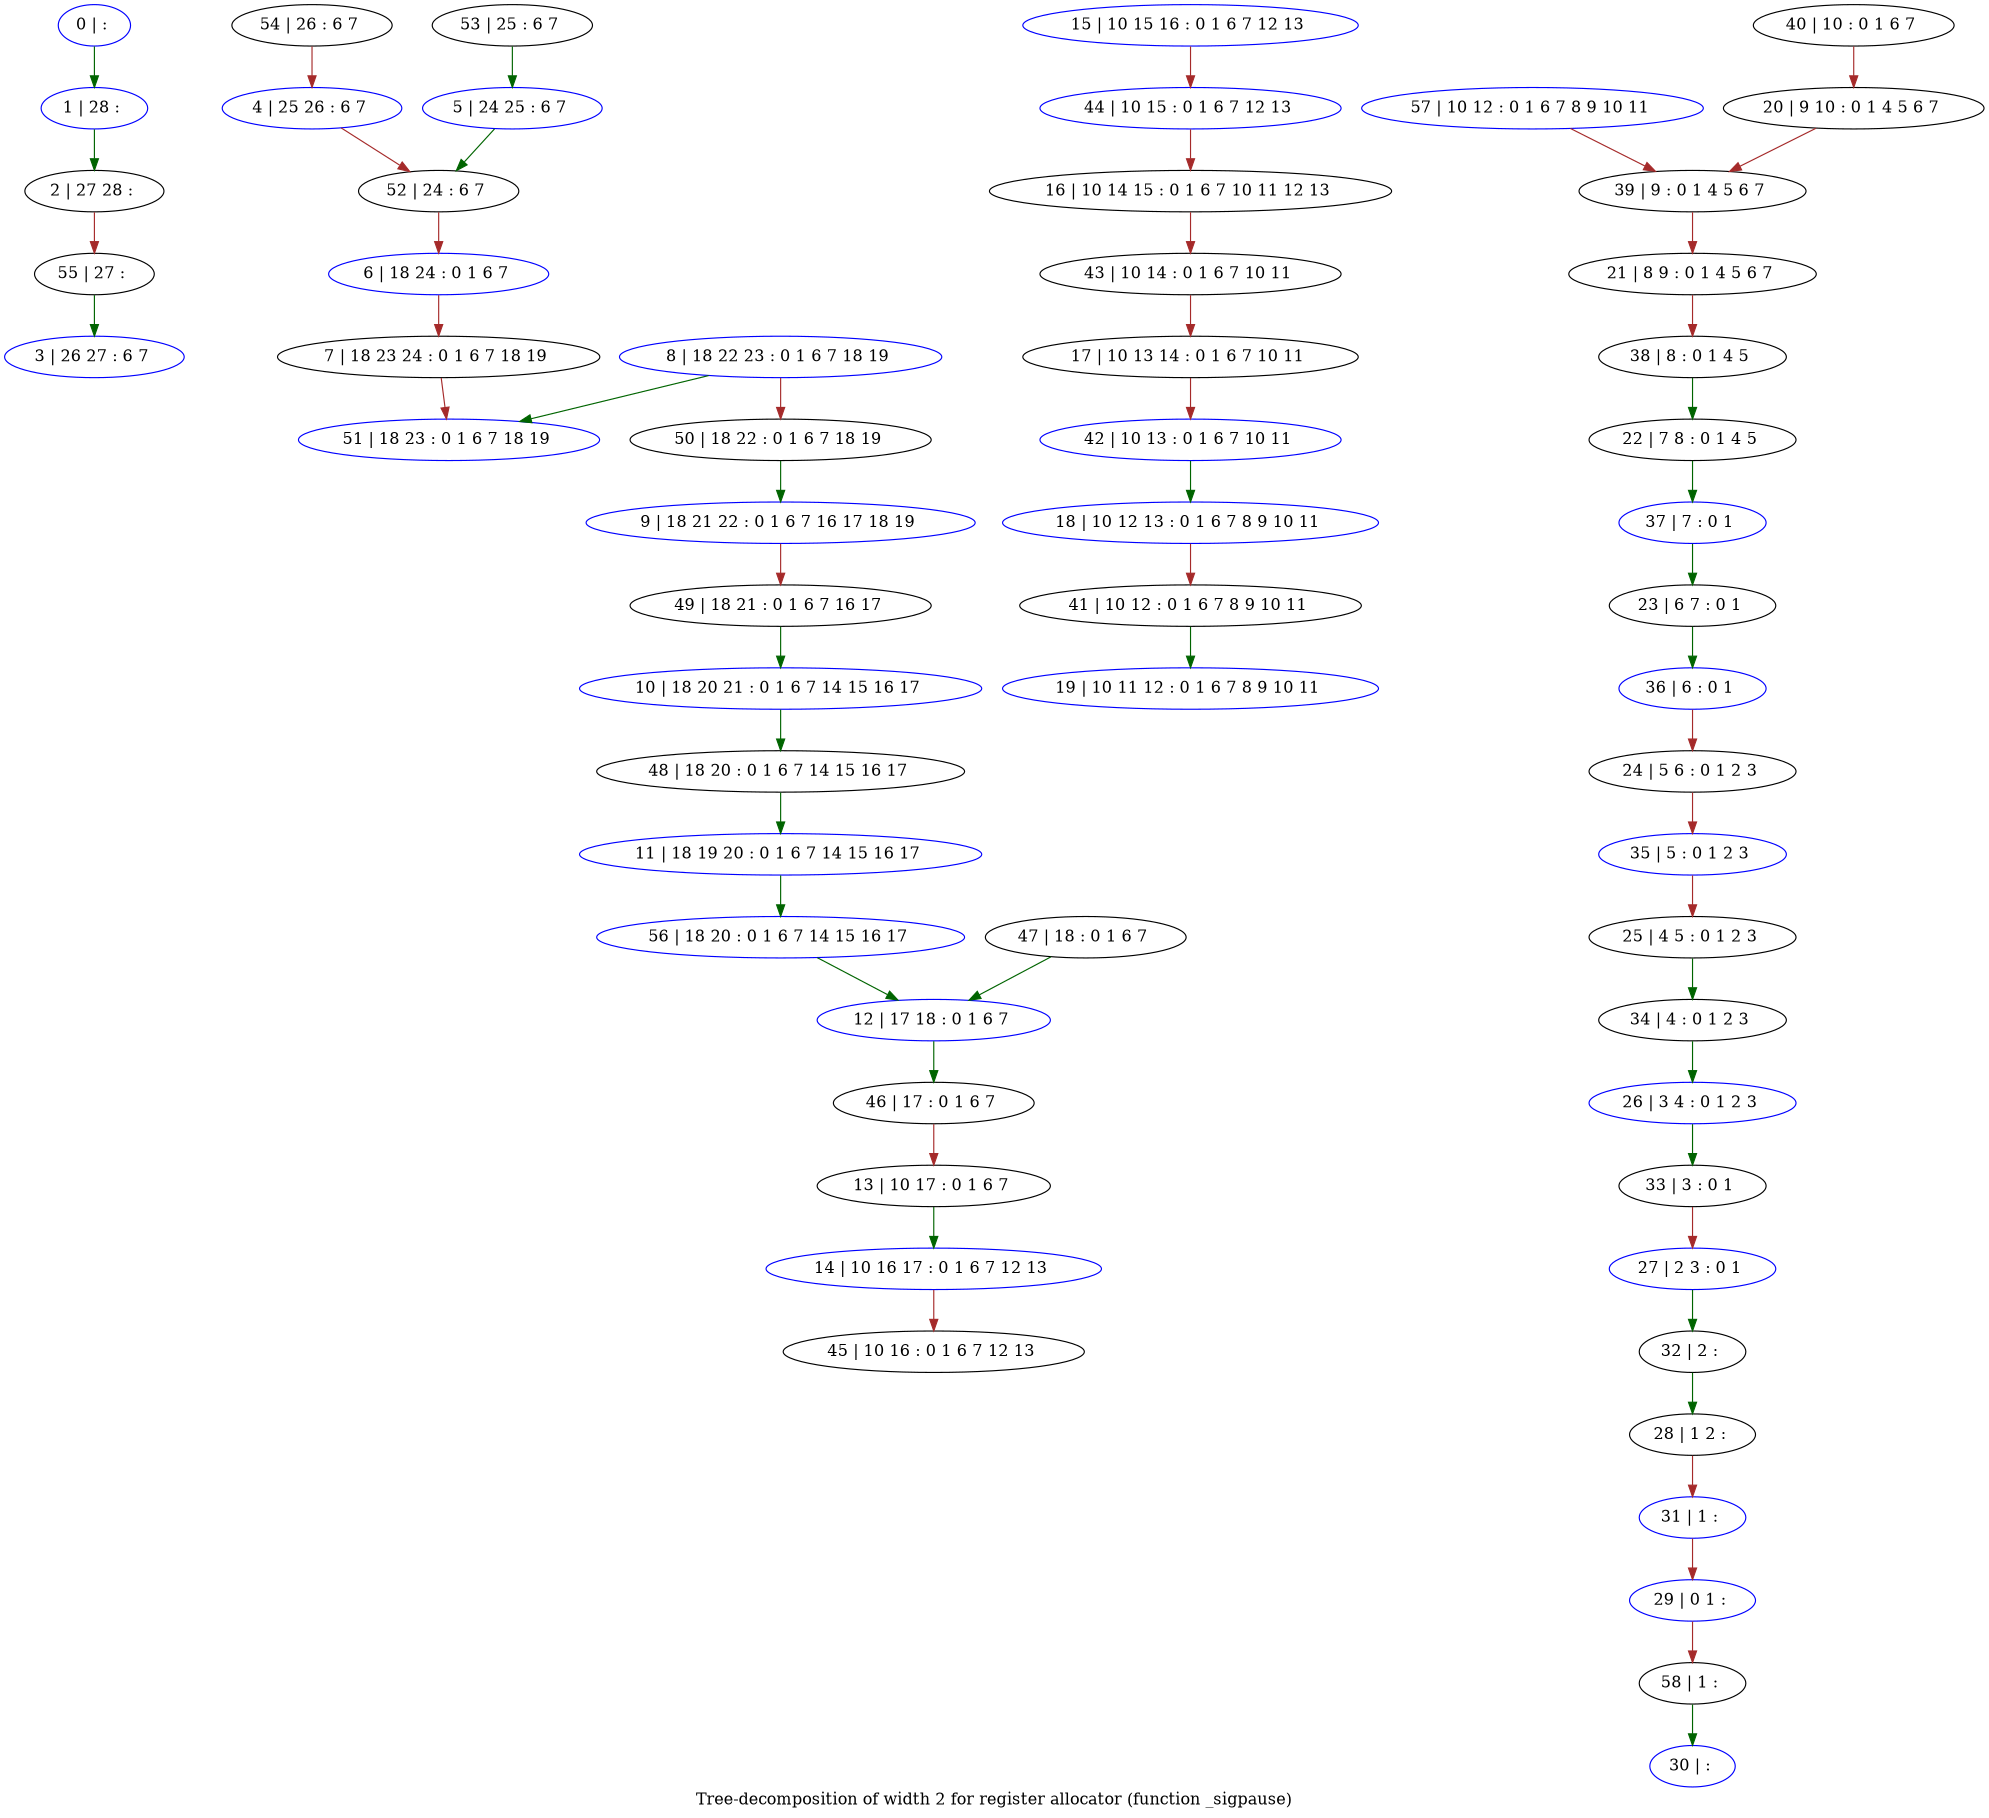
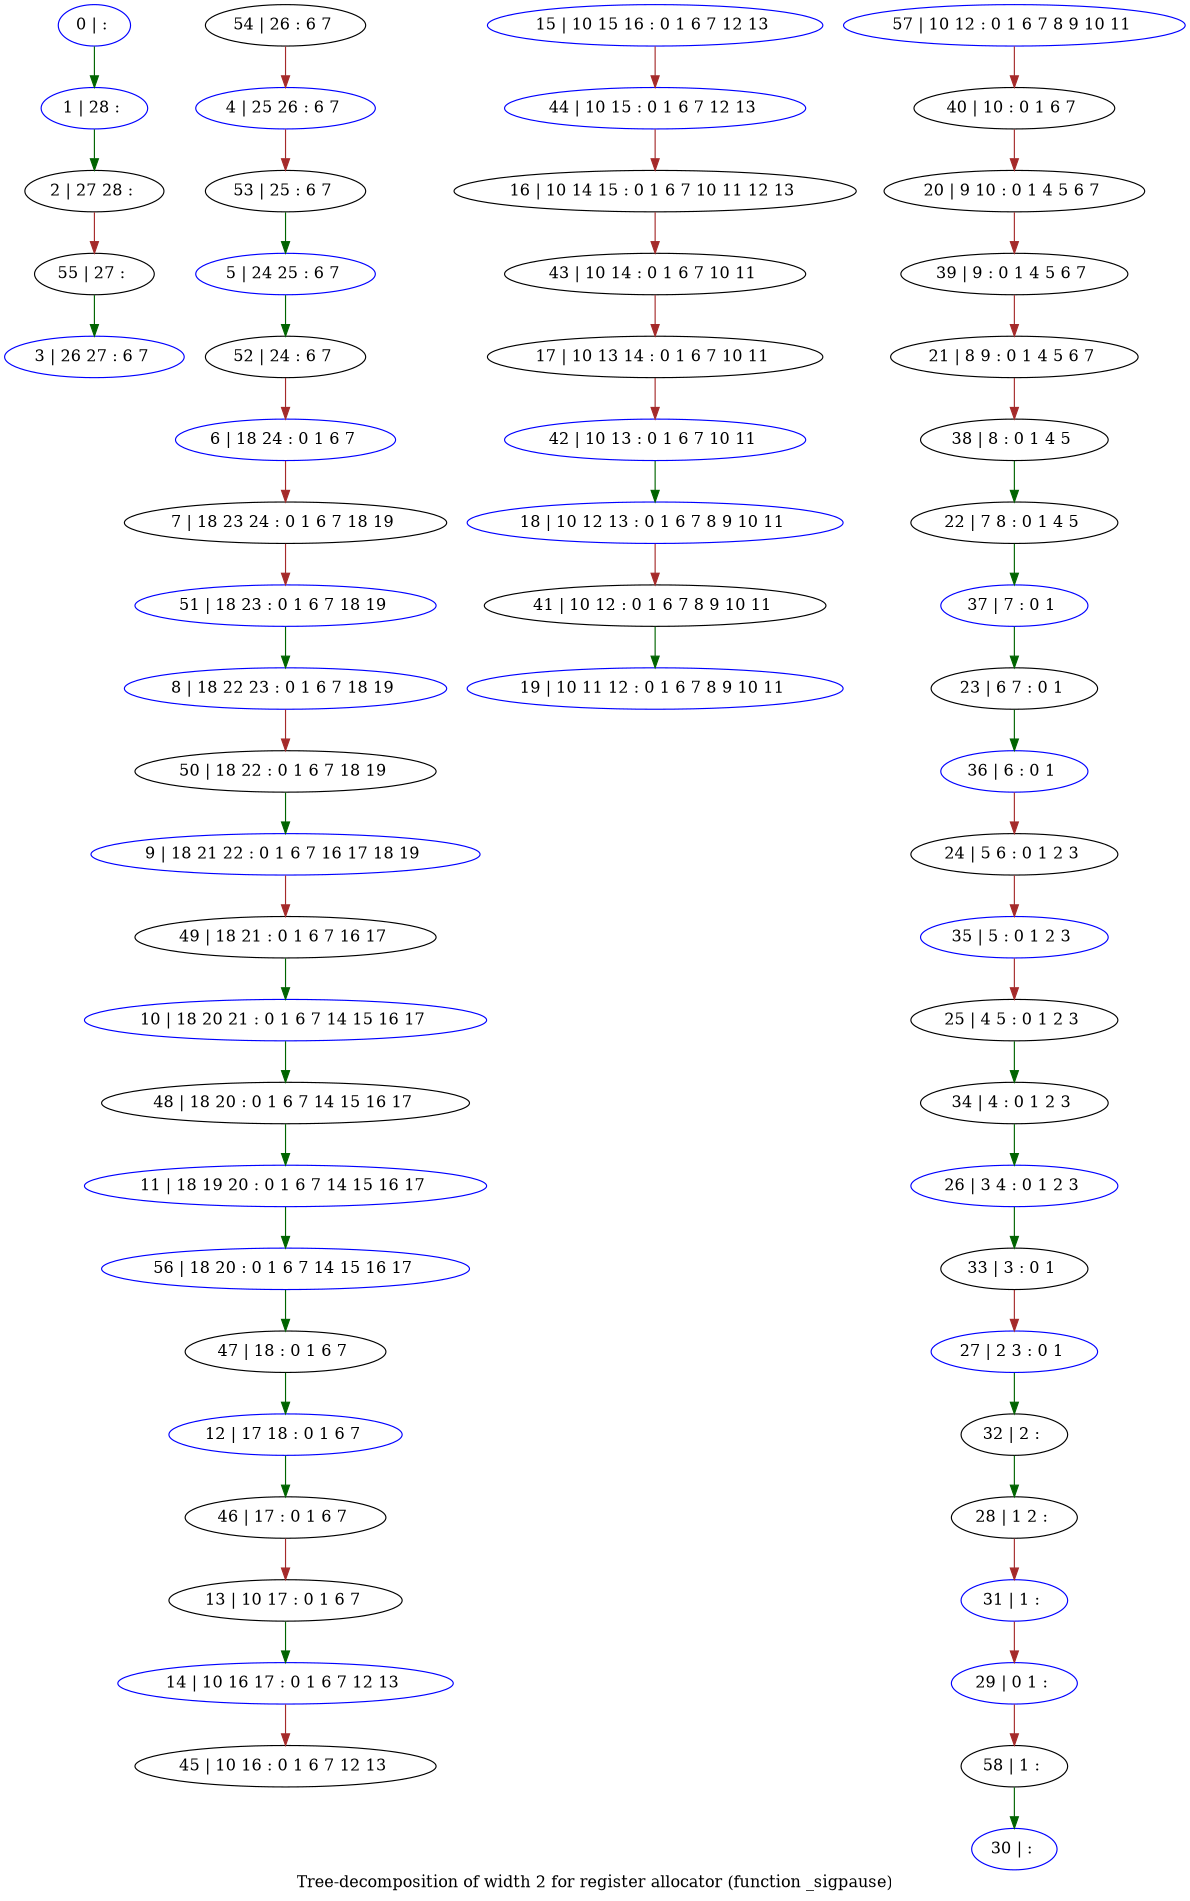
edge "4 | 25 26 : 6 7" -> "52 | 24 : 6 7": now "4 | 25 26 : 6 7" -> "53 | 25 : 6 7"
edge "57 | 10 12 : 0 1 6 7 8 9 10 11" -> "39 | 9 : 0 1 4 5 6 7": now "57 | 10 12 : 0 1 6 7 8 9 10 11" -> "40 | 10 : 0 1 6 7"
edge "8 | 18 22 23 : 0 1 6 7 18 19" -> "51 | 18 23 : 0 1 6 7 18 19": reversed
edge "56 | 18 20 : 0 1 6 7 14 15 16 17" -> "12 | 17 18 : 0 1 6 7": now "56 | 18 20 : 0 1 6 7 14 15 16 17" -> "47 | 18 : 0 1 6 7"
